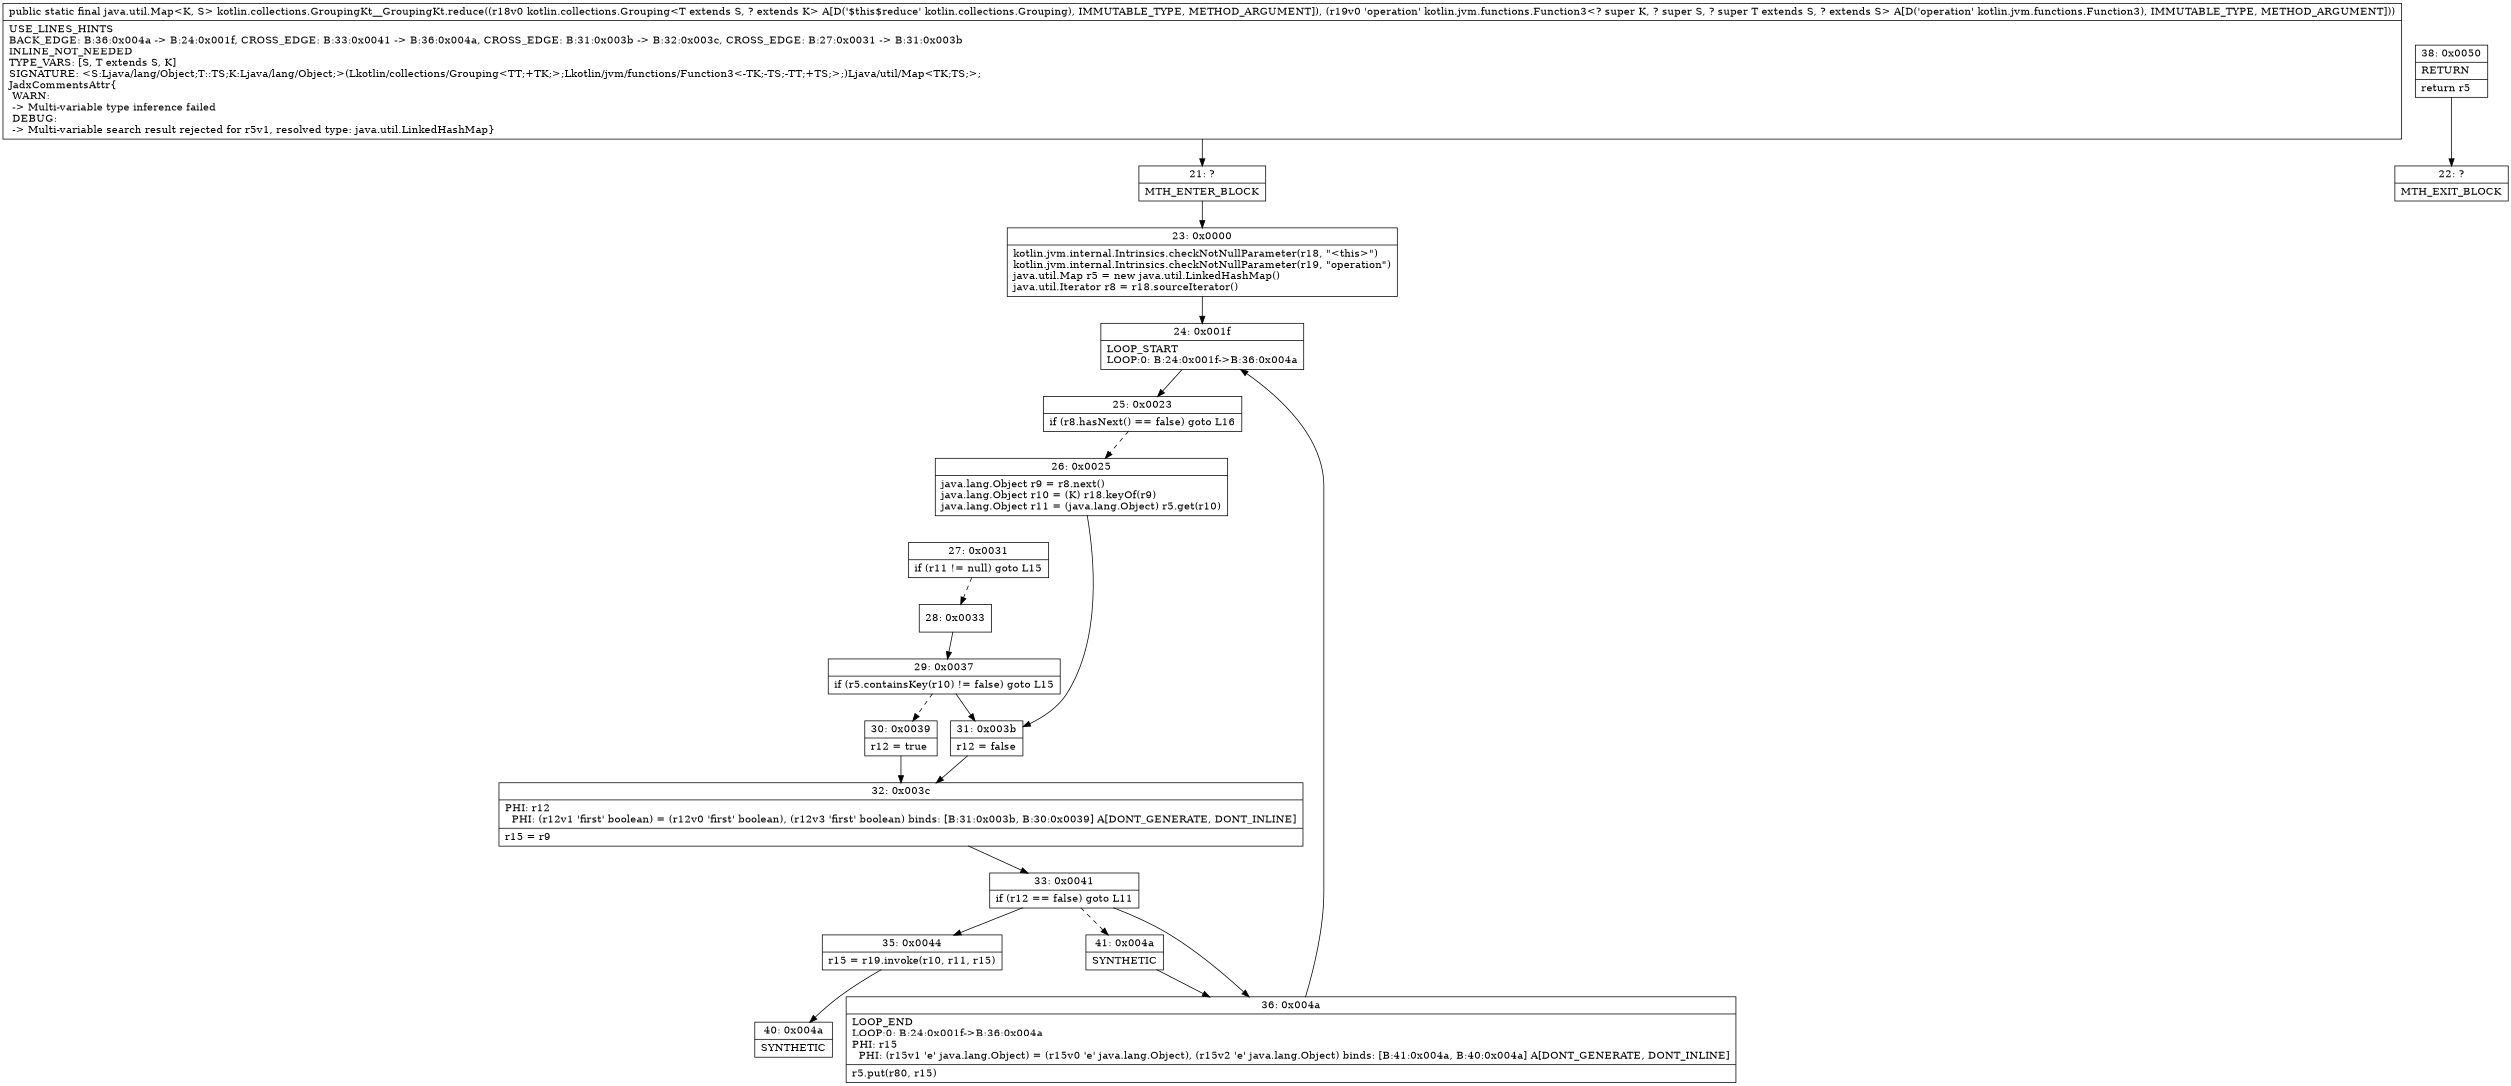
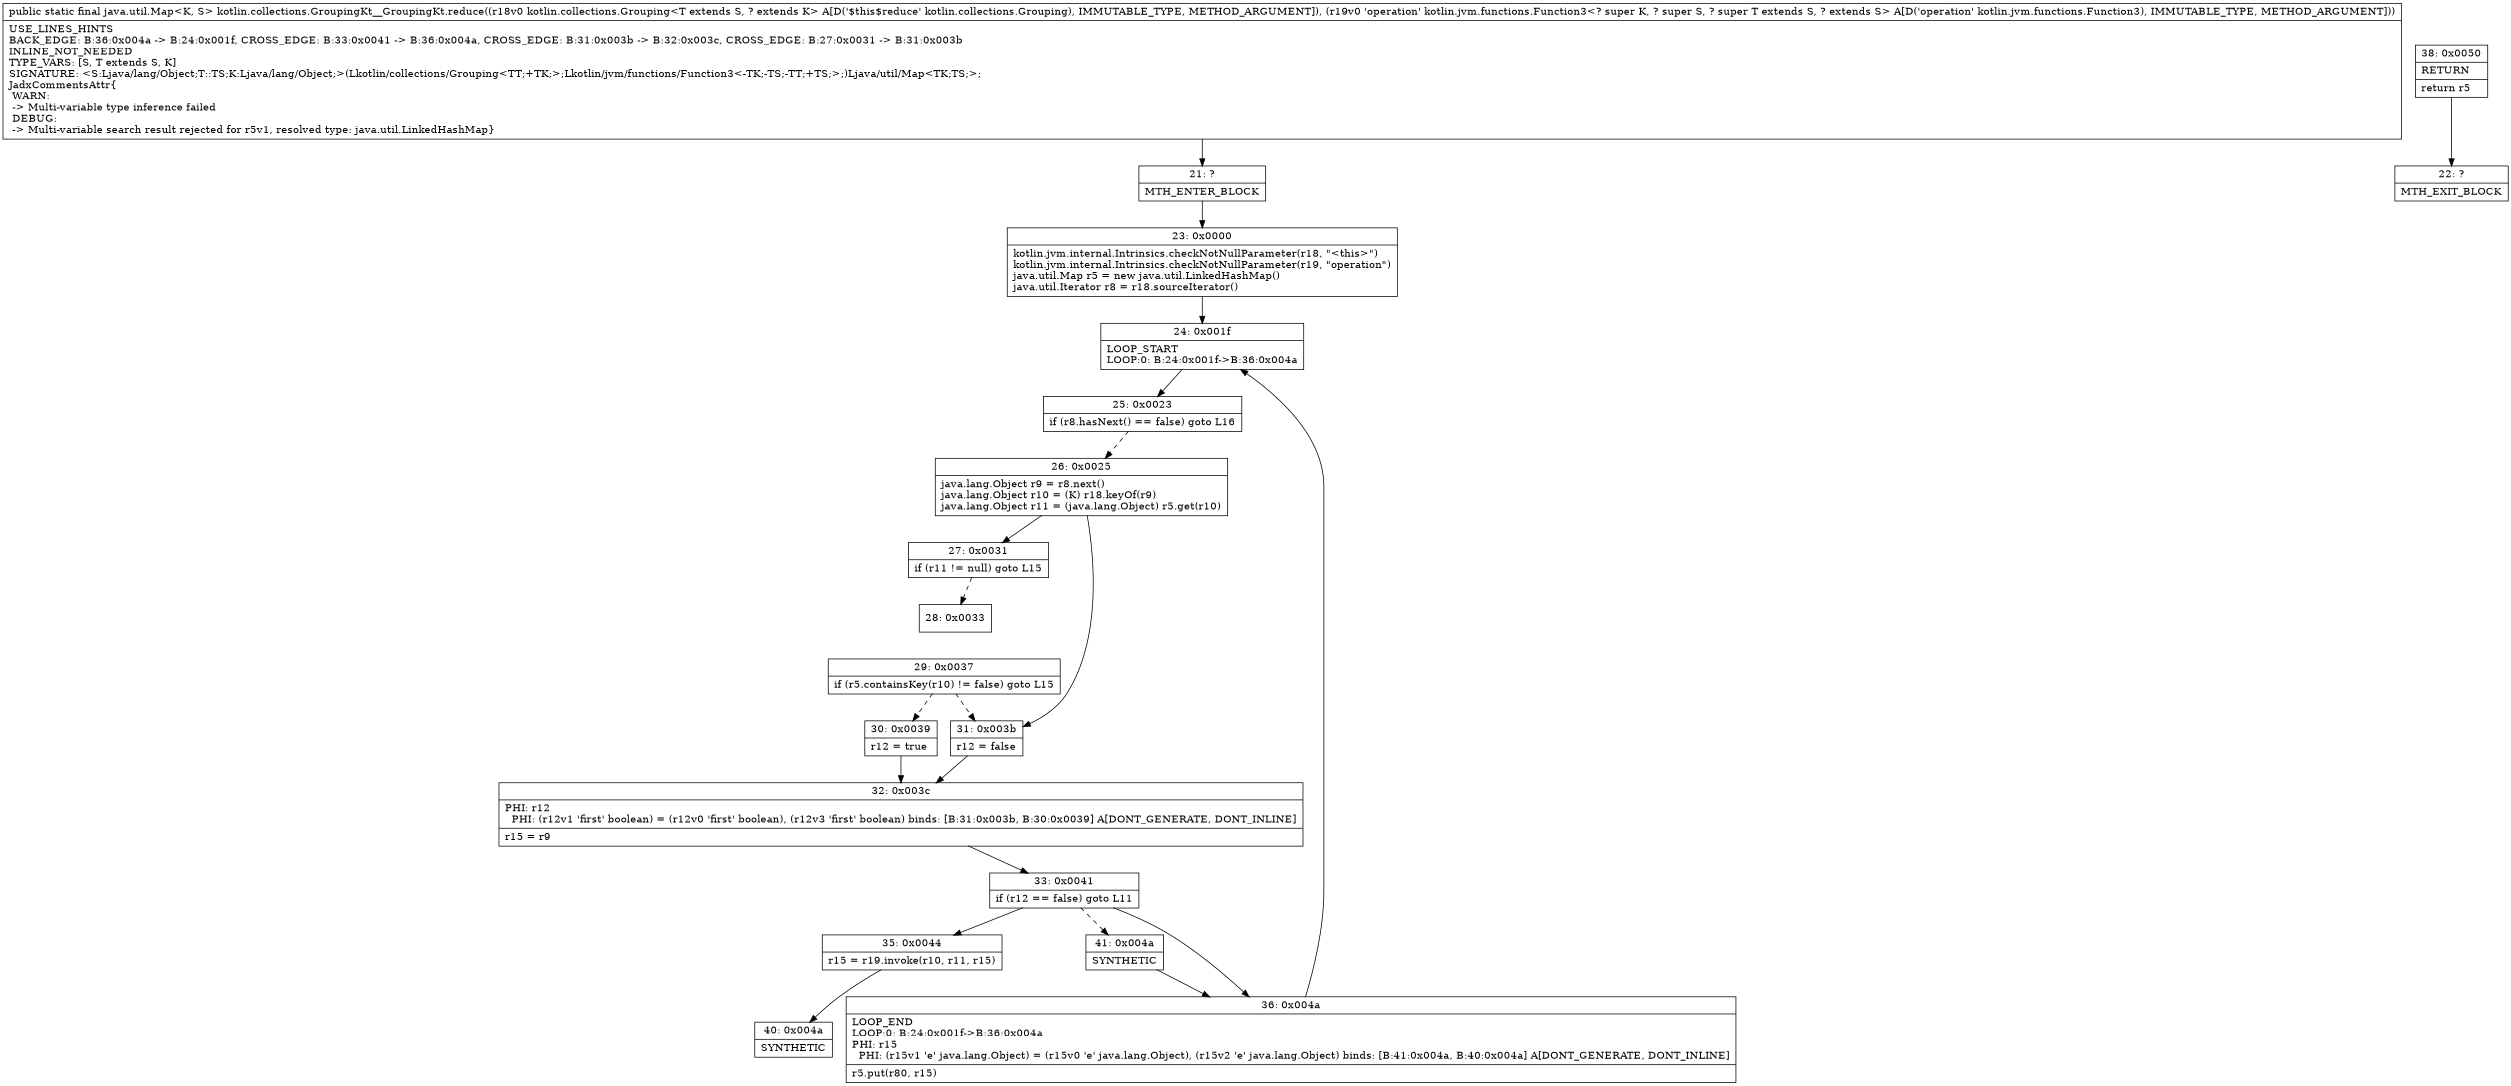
edge "26: 0x0025" -> "27: 0x0031": added
edge "28: 0x0033" -> "29: 0x0037": removed
edge "29: 0x0037" -> "31: 0x003b": style solid -> dashed
